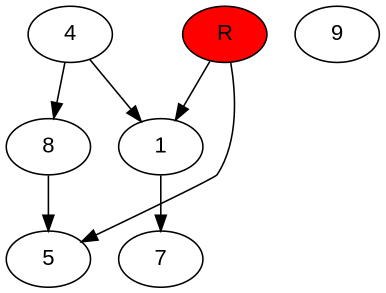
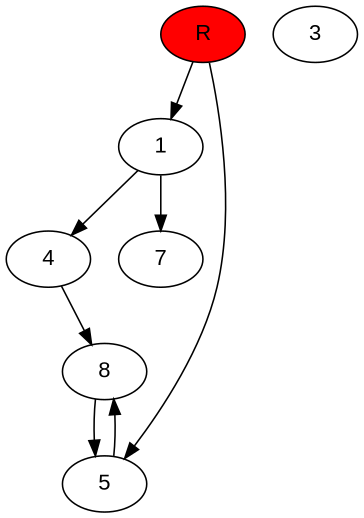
node "9": label "9" -> "3"
edge "4" -> "1": reversed
edge "5" -> "8": added
